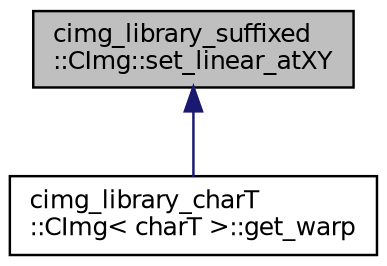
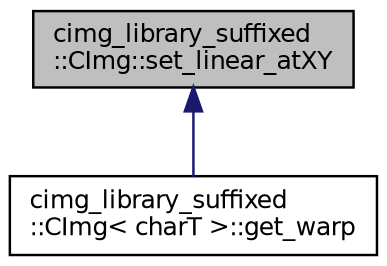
node "cimg_library_charT ::CImg< charT >::get_warp": label "cimg_library_charT ::CImg< charT >::get_warp" -> "cimg_library_suffixed ::CImg< charT >::get_warp"
